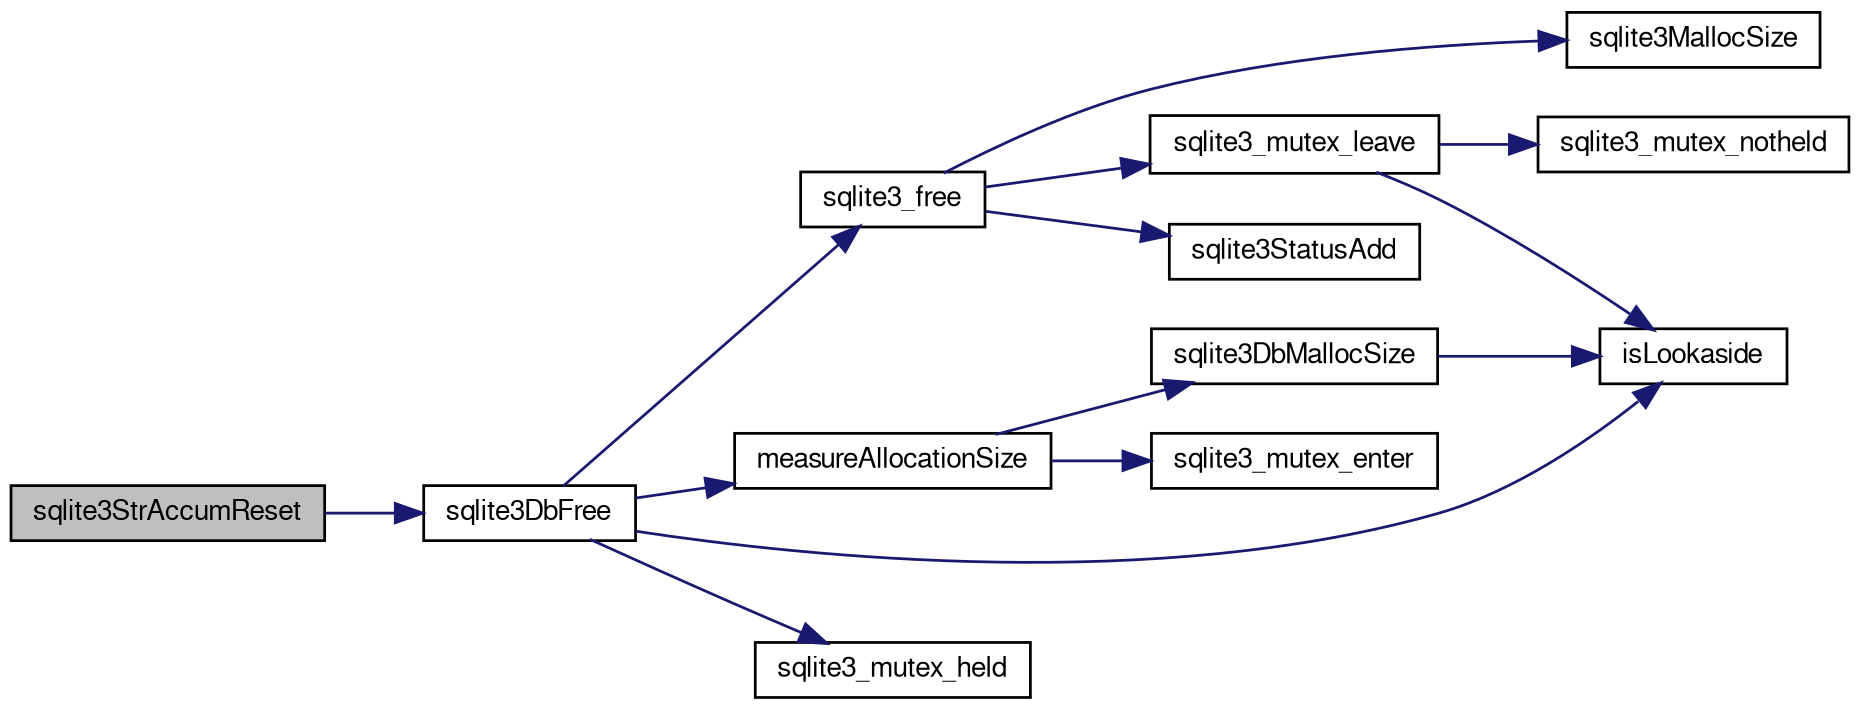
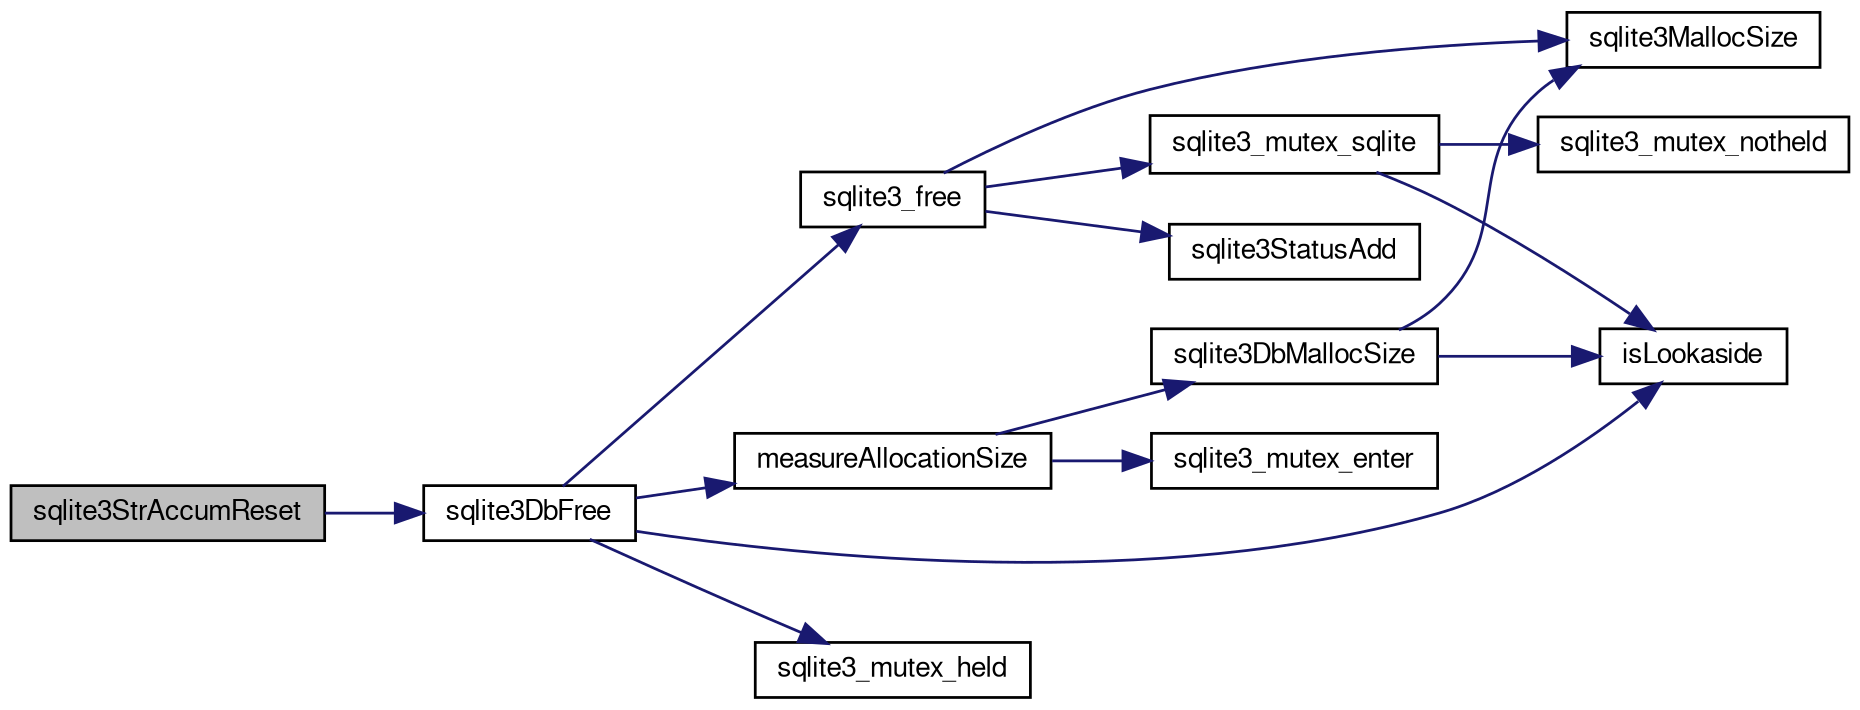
node "sqlite3_mutex_leave": label "sqlite3_mutex_leave" -> "sqlite3_mutex_sqlite"
edge "sqlite3DbMallocSize" -> "sqlite3MallocSize": added
